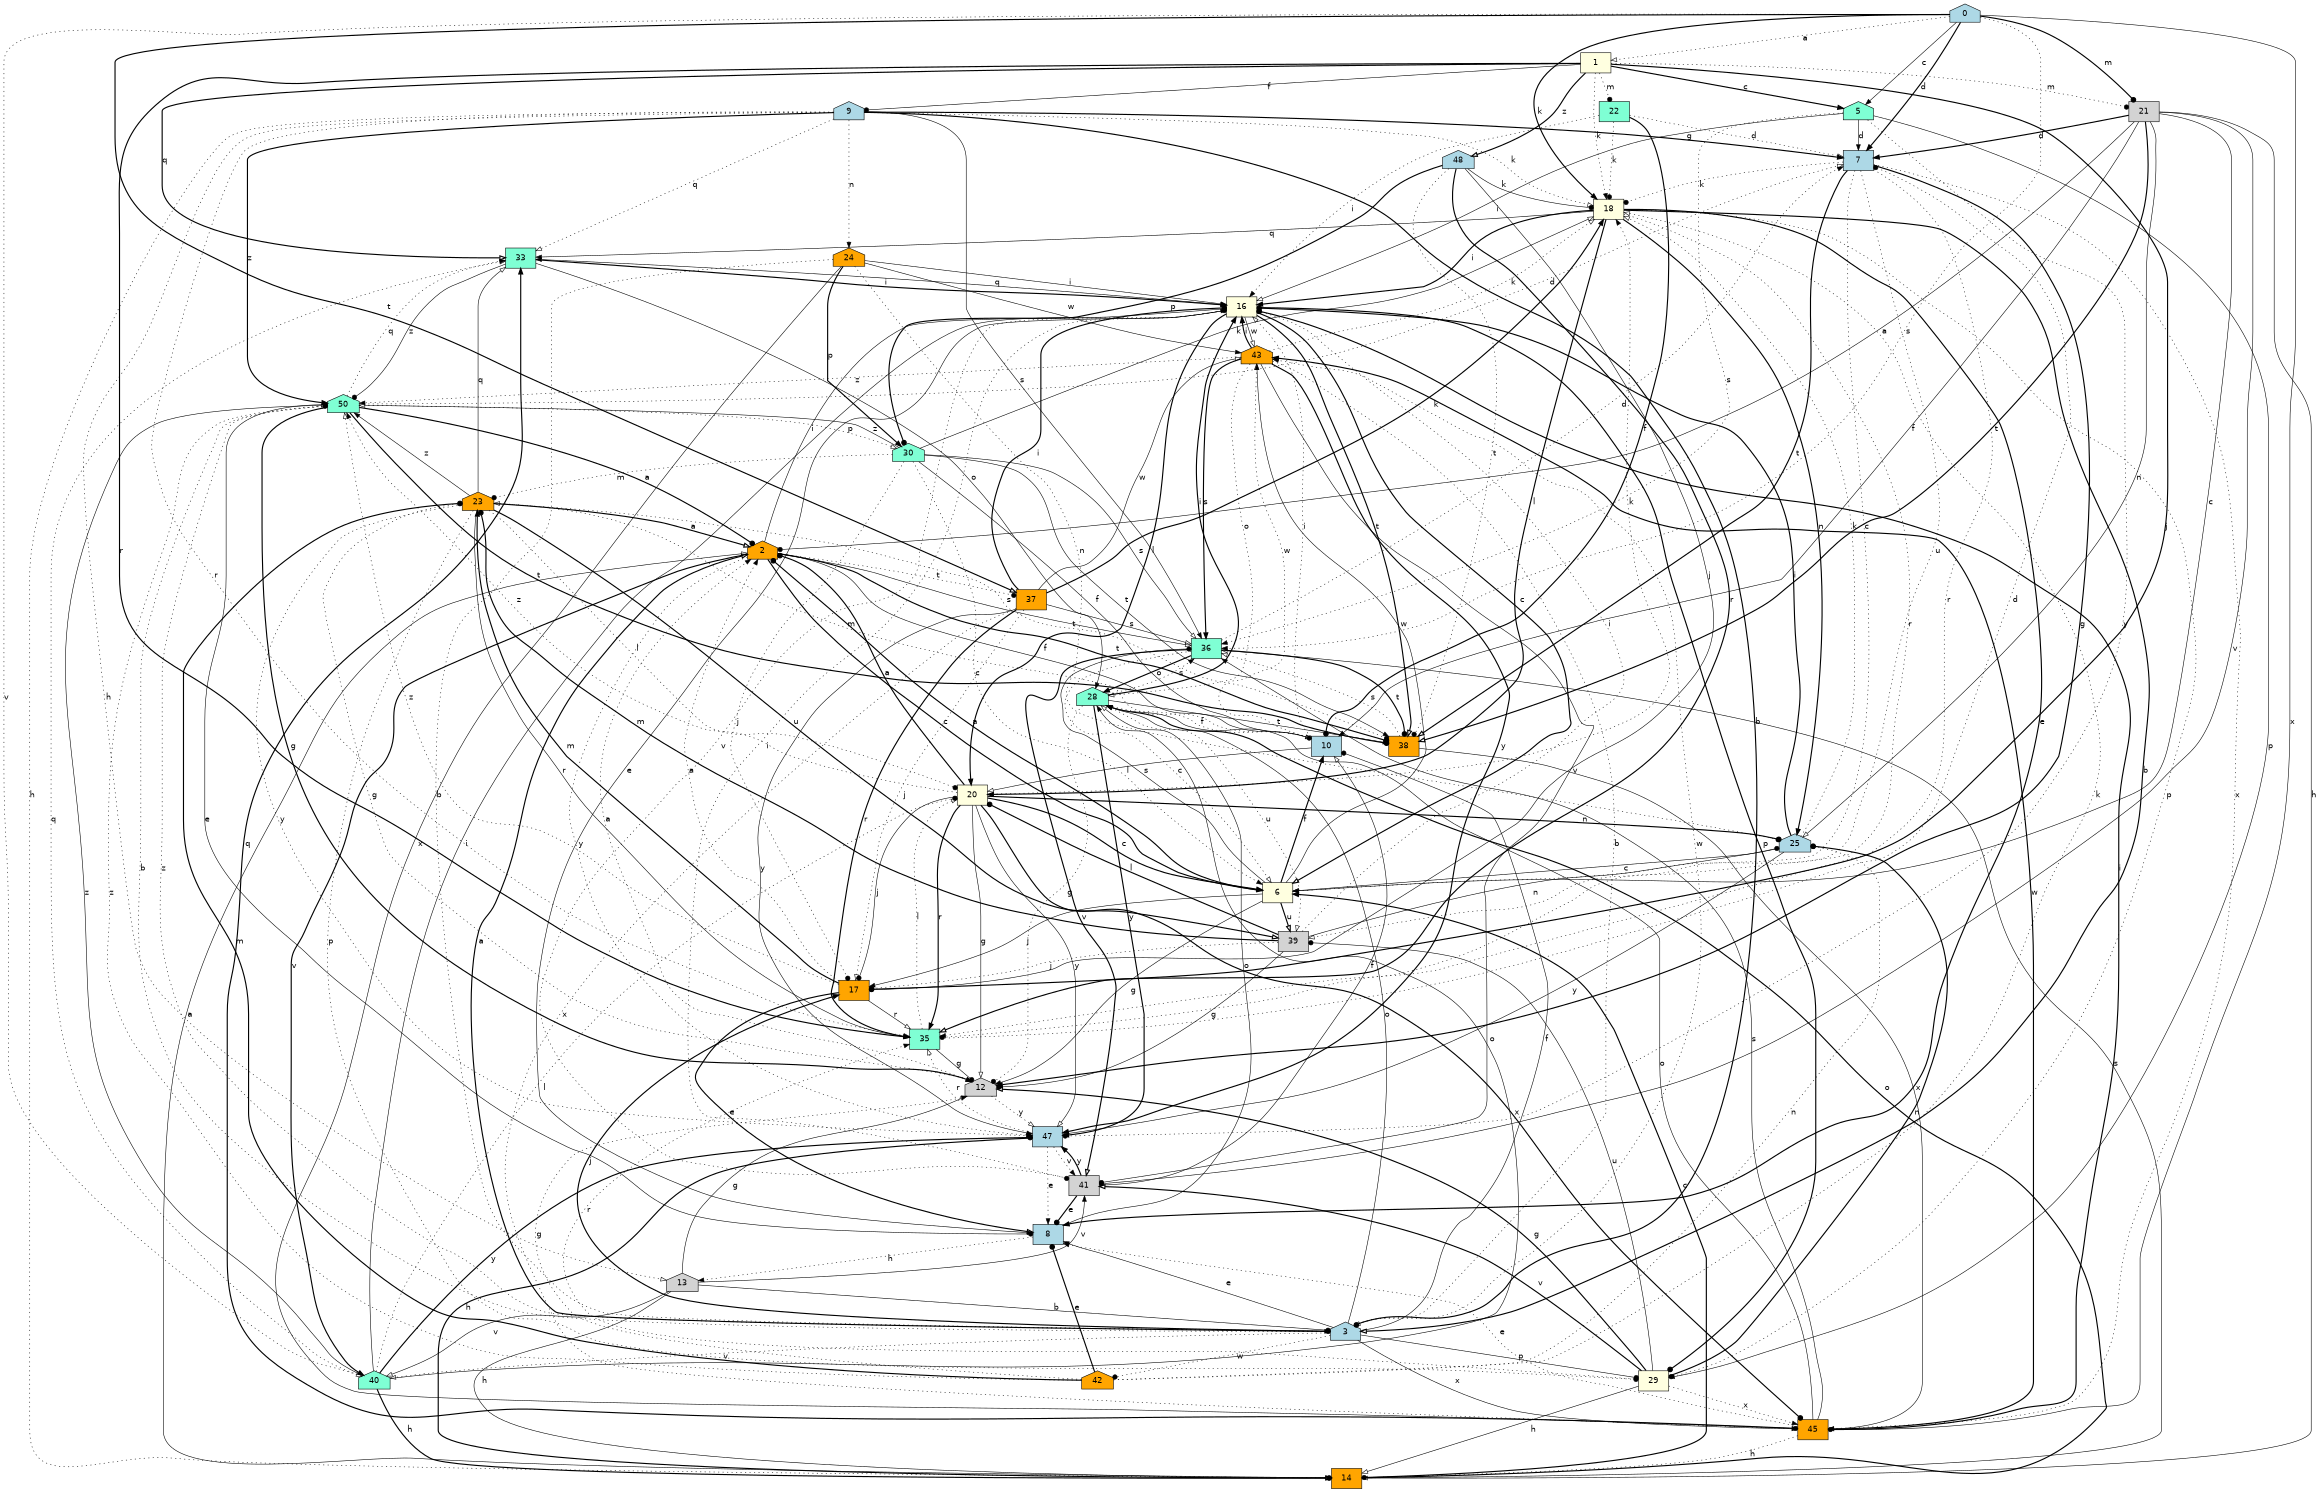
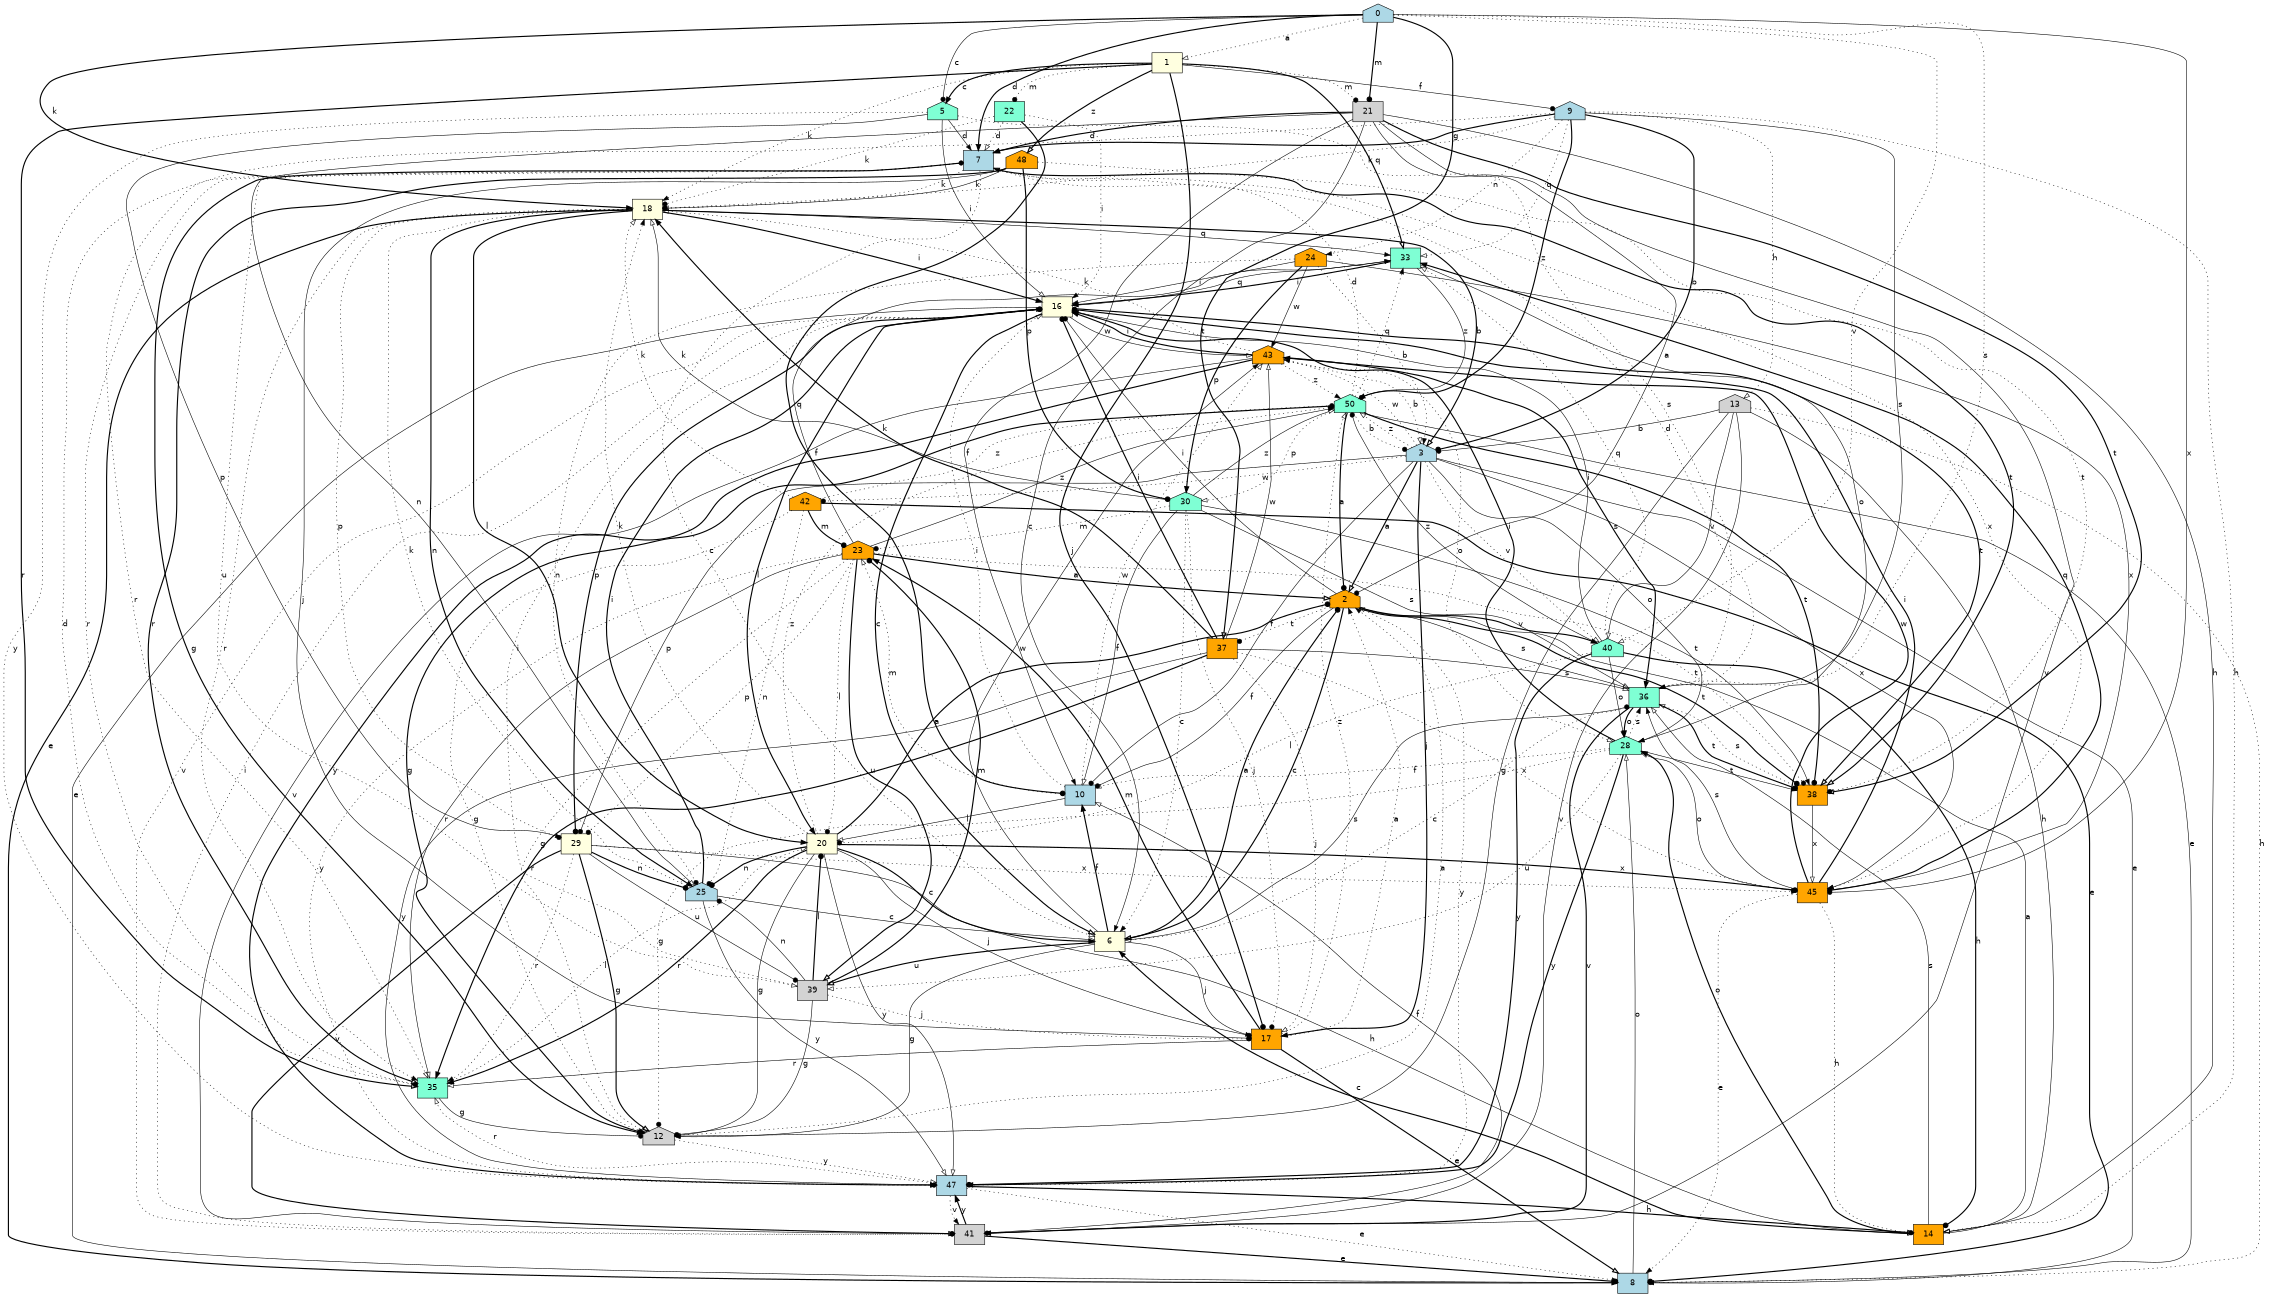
edge "0" -> "5": arrowhead normal -> dot
node "48": fillcolor lightblue -> orange
edge "8" -> "13": reversed
